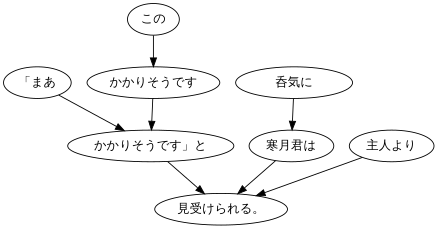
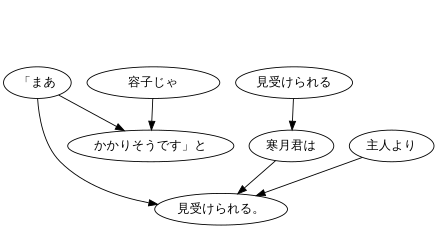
node "この": removed
node "かかりそうです": label "かかりそうです" -> "容子じゃ"
node "呑気に": label "呑気に" -> "見受けられる"
edge "かかりそうです」と" -> "見受けられる。": now "「まあ" -> "見受けられる。"
